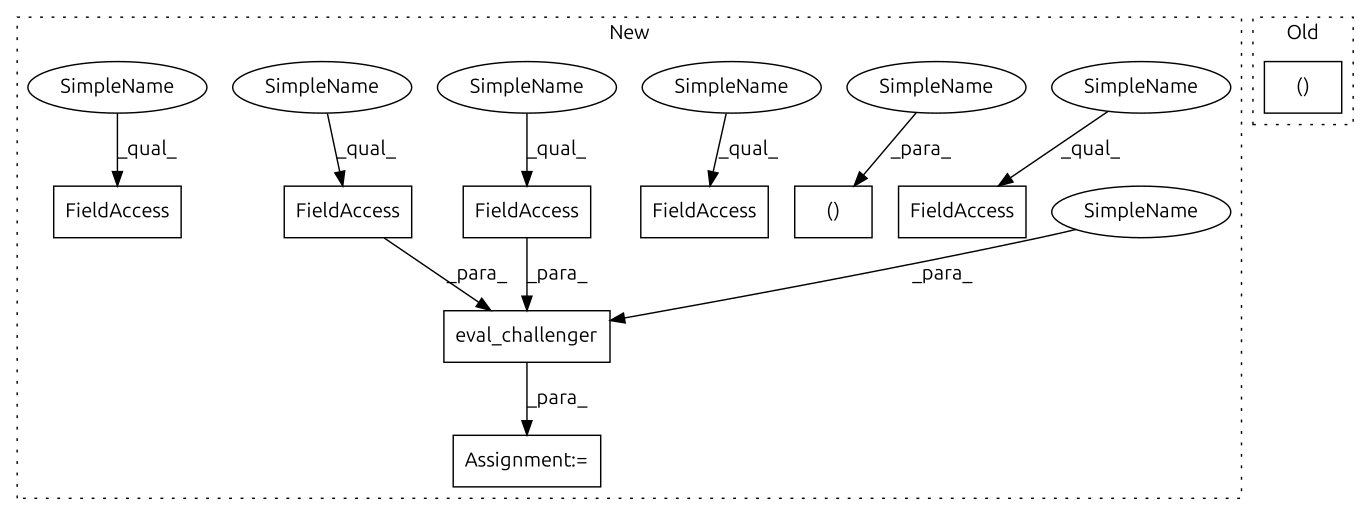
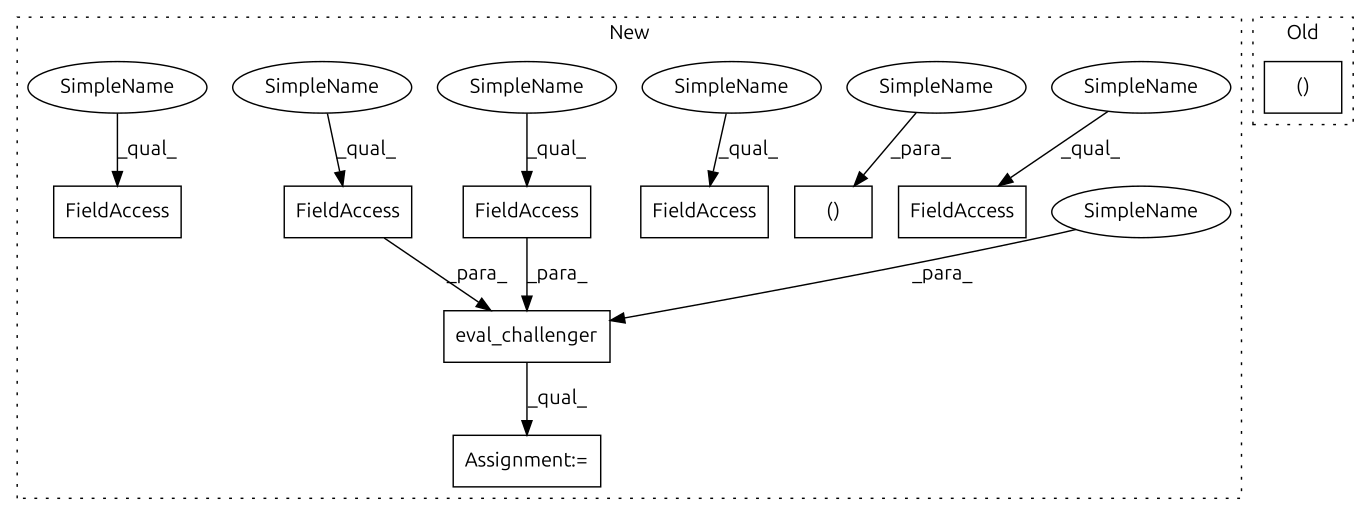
edge "eval_challenger" -> "Assignment:=": label "_para_" -> "_qual_"
